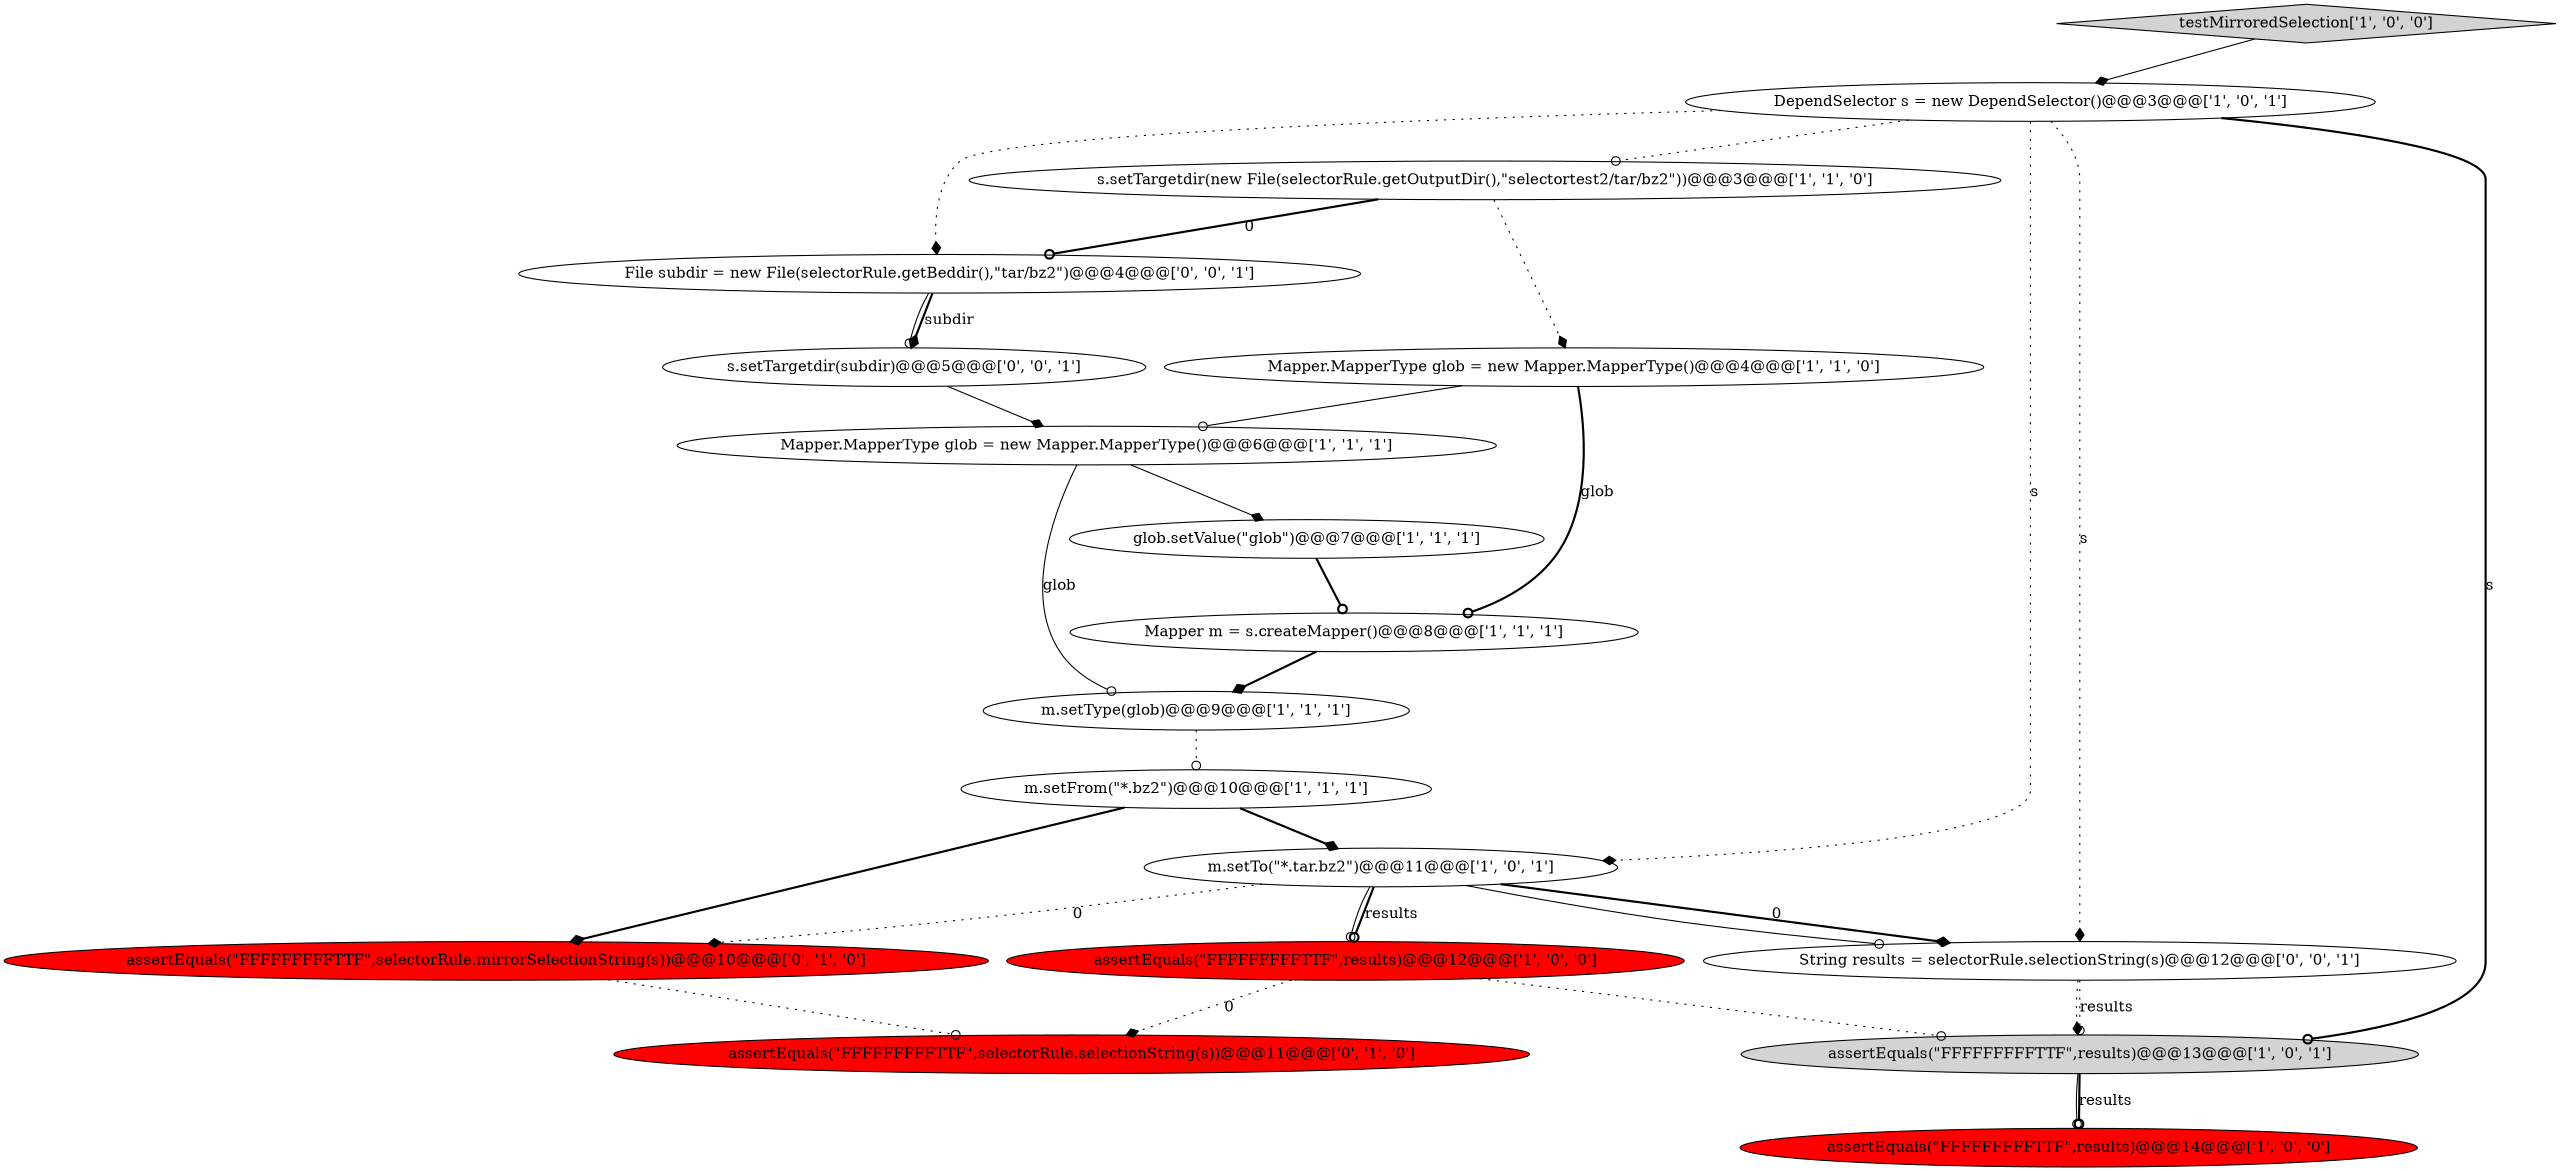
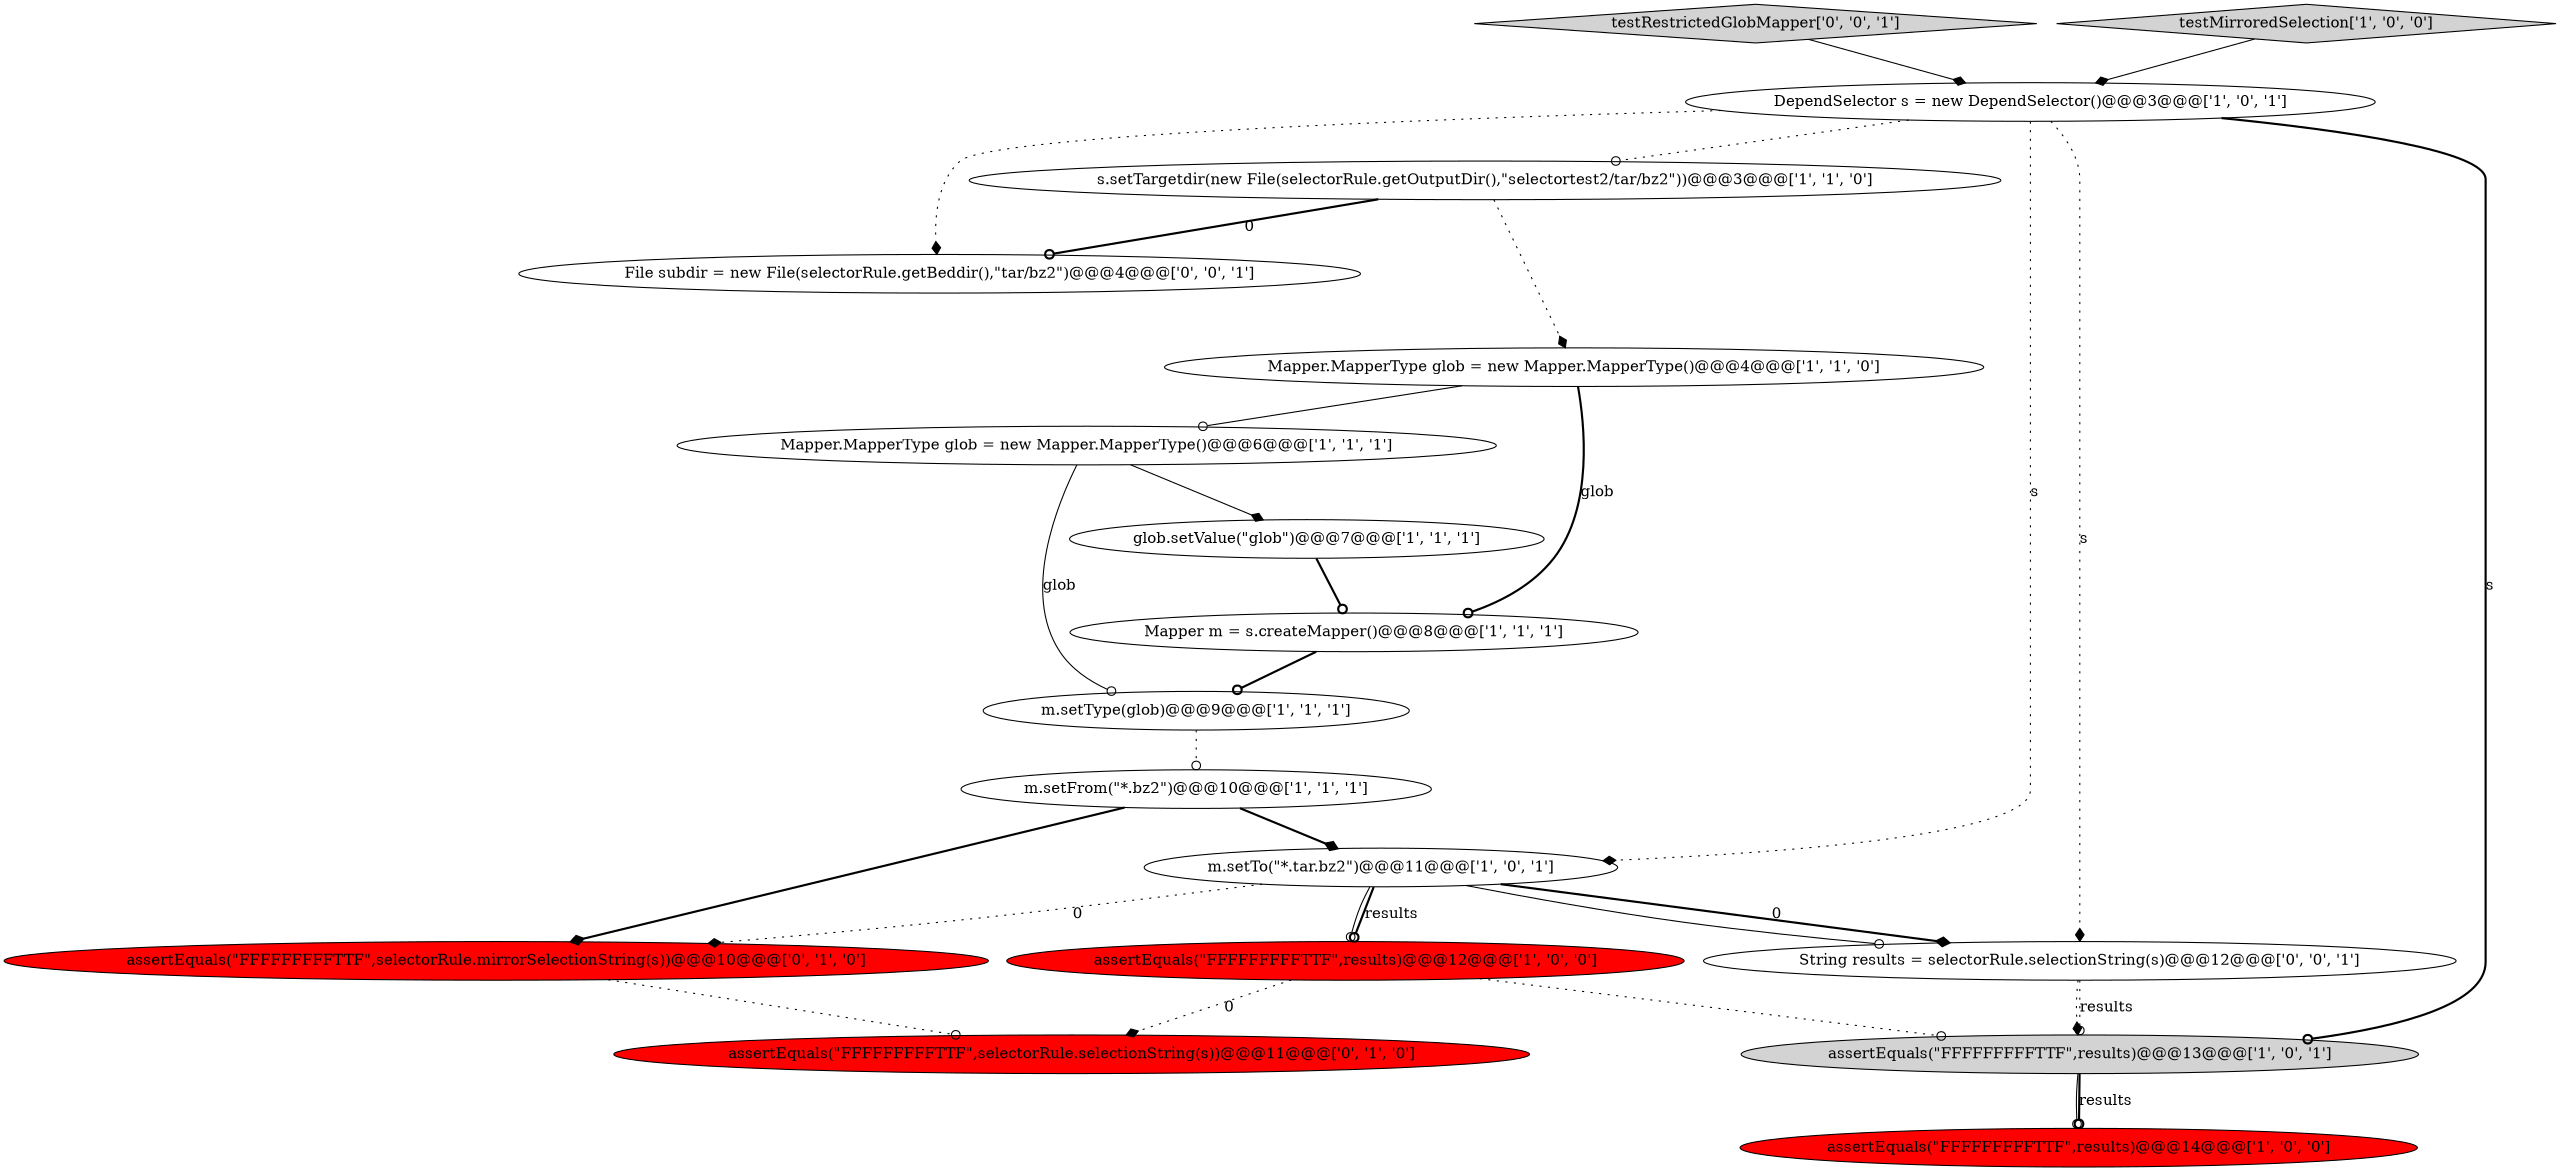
node "testRestrictedGlobMapper['0', '0', '1']": added
node "s.setTargetdir(subdir)@@@5@@@['0', '0', '1']": removed
edge "Mapper m = s.createMapper()@@@8@@@['1', '1', '1']" -> "m.setType(glob)@@@9@@@['1', '1', '1']": arrowhead diamond -> odot
